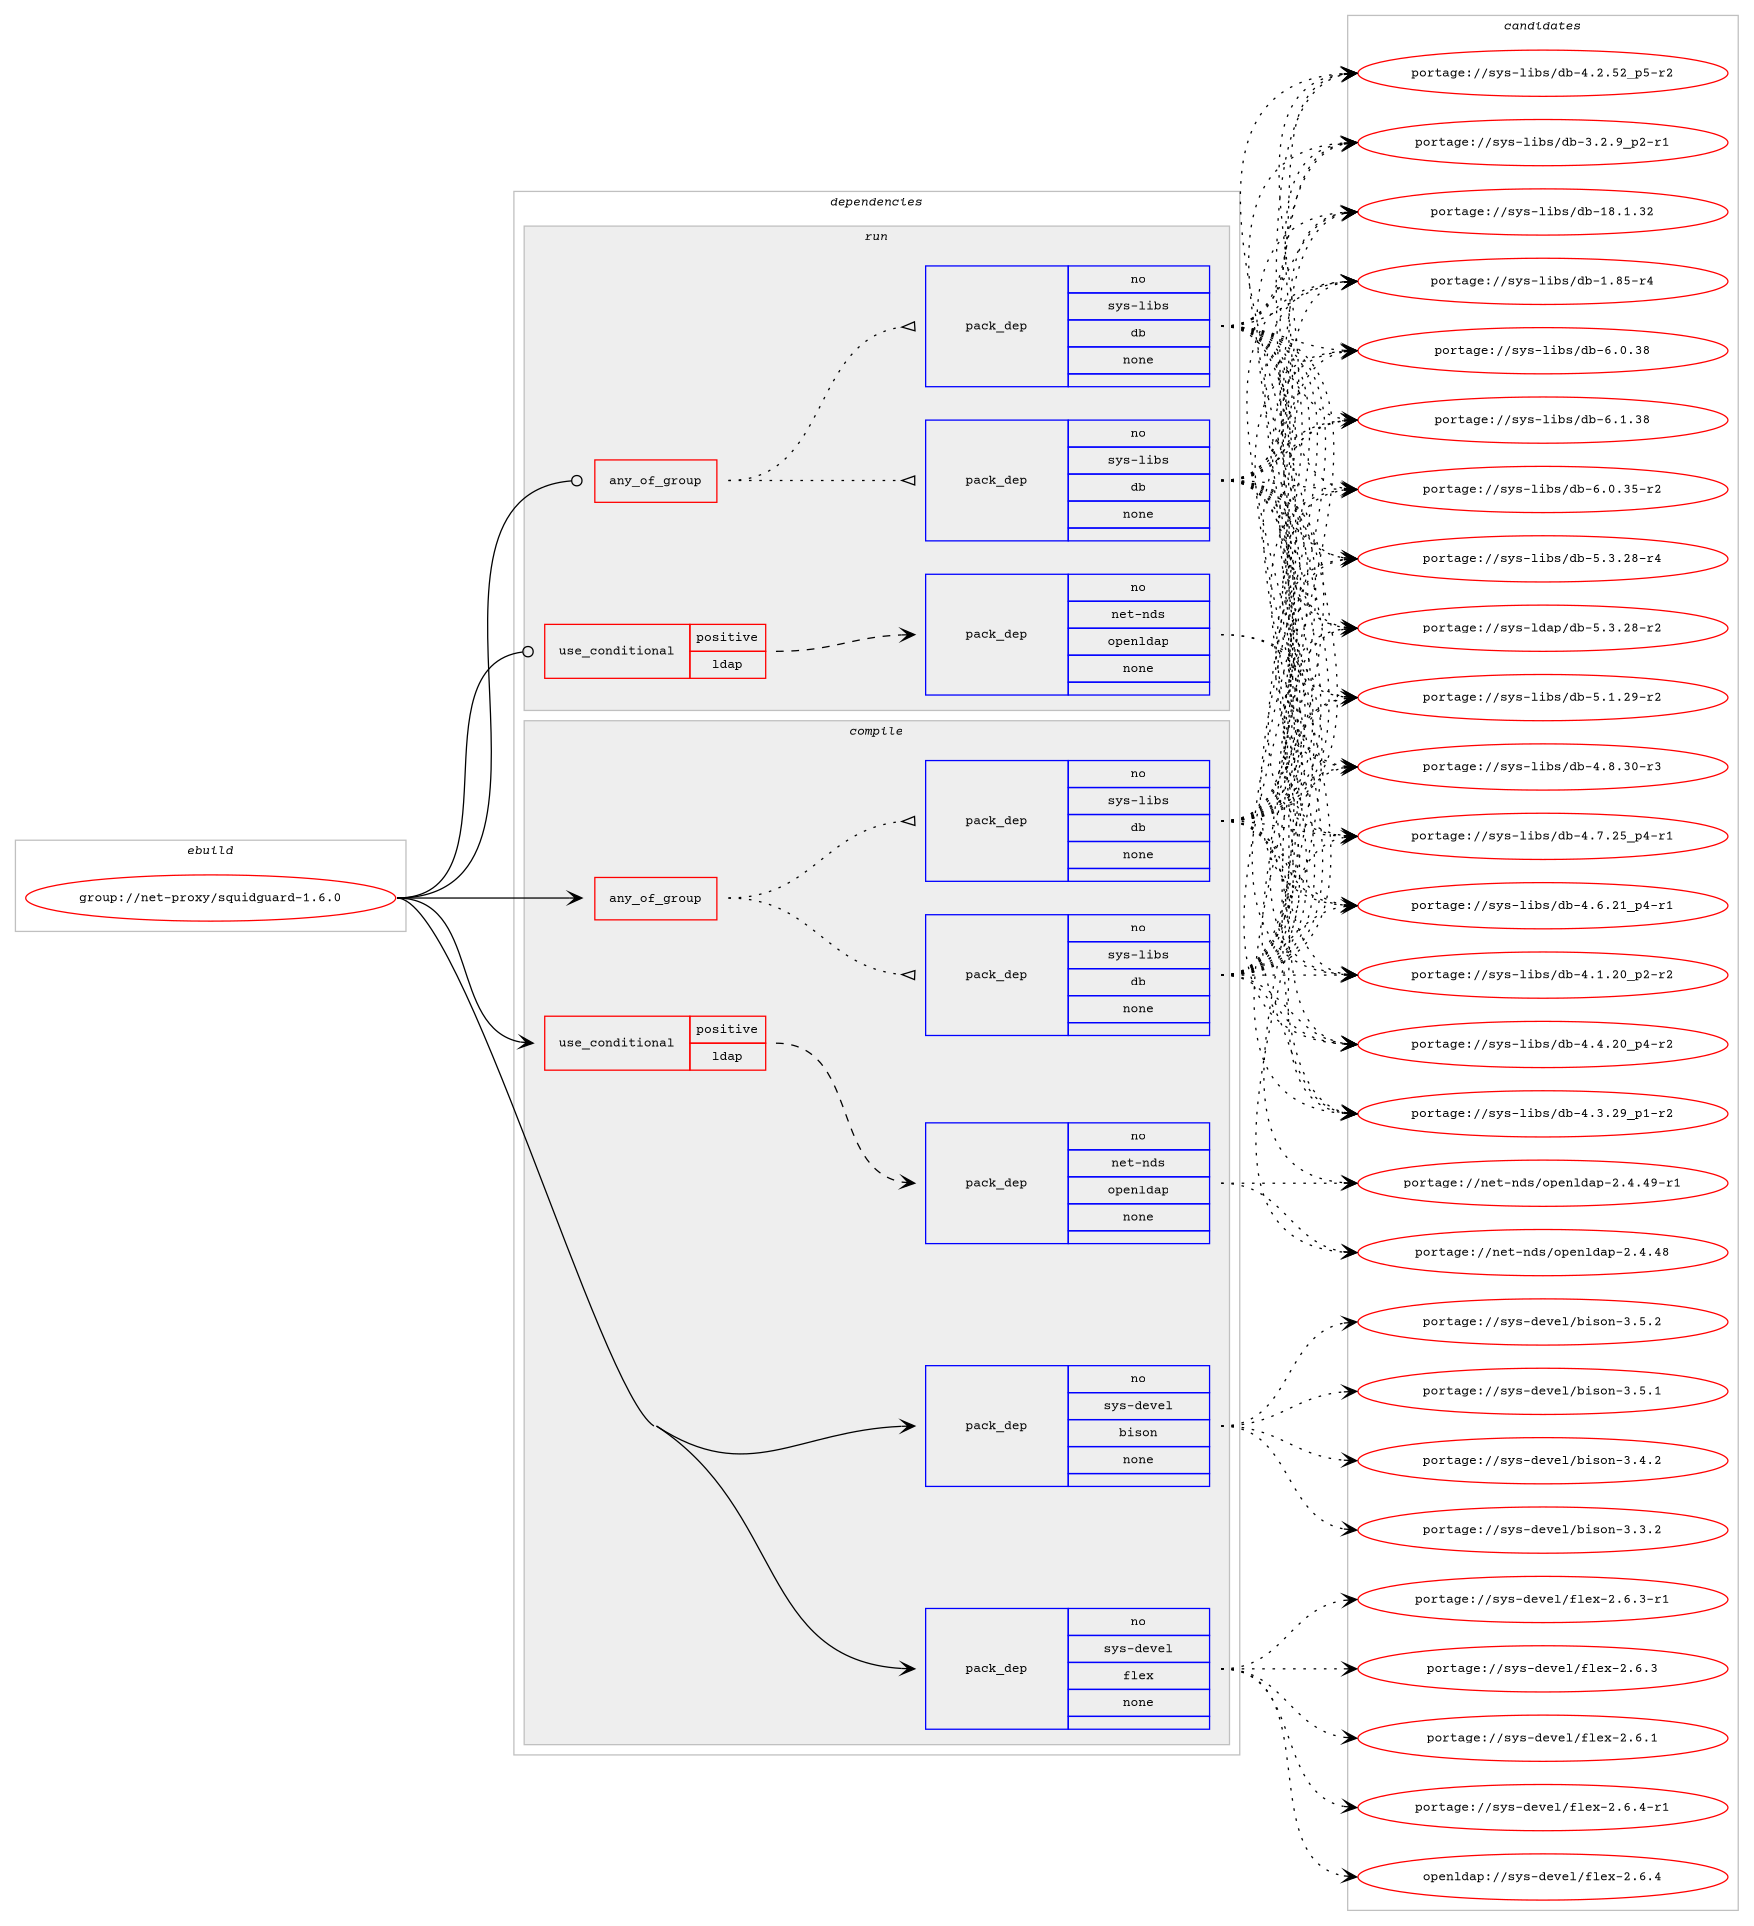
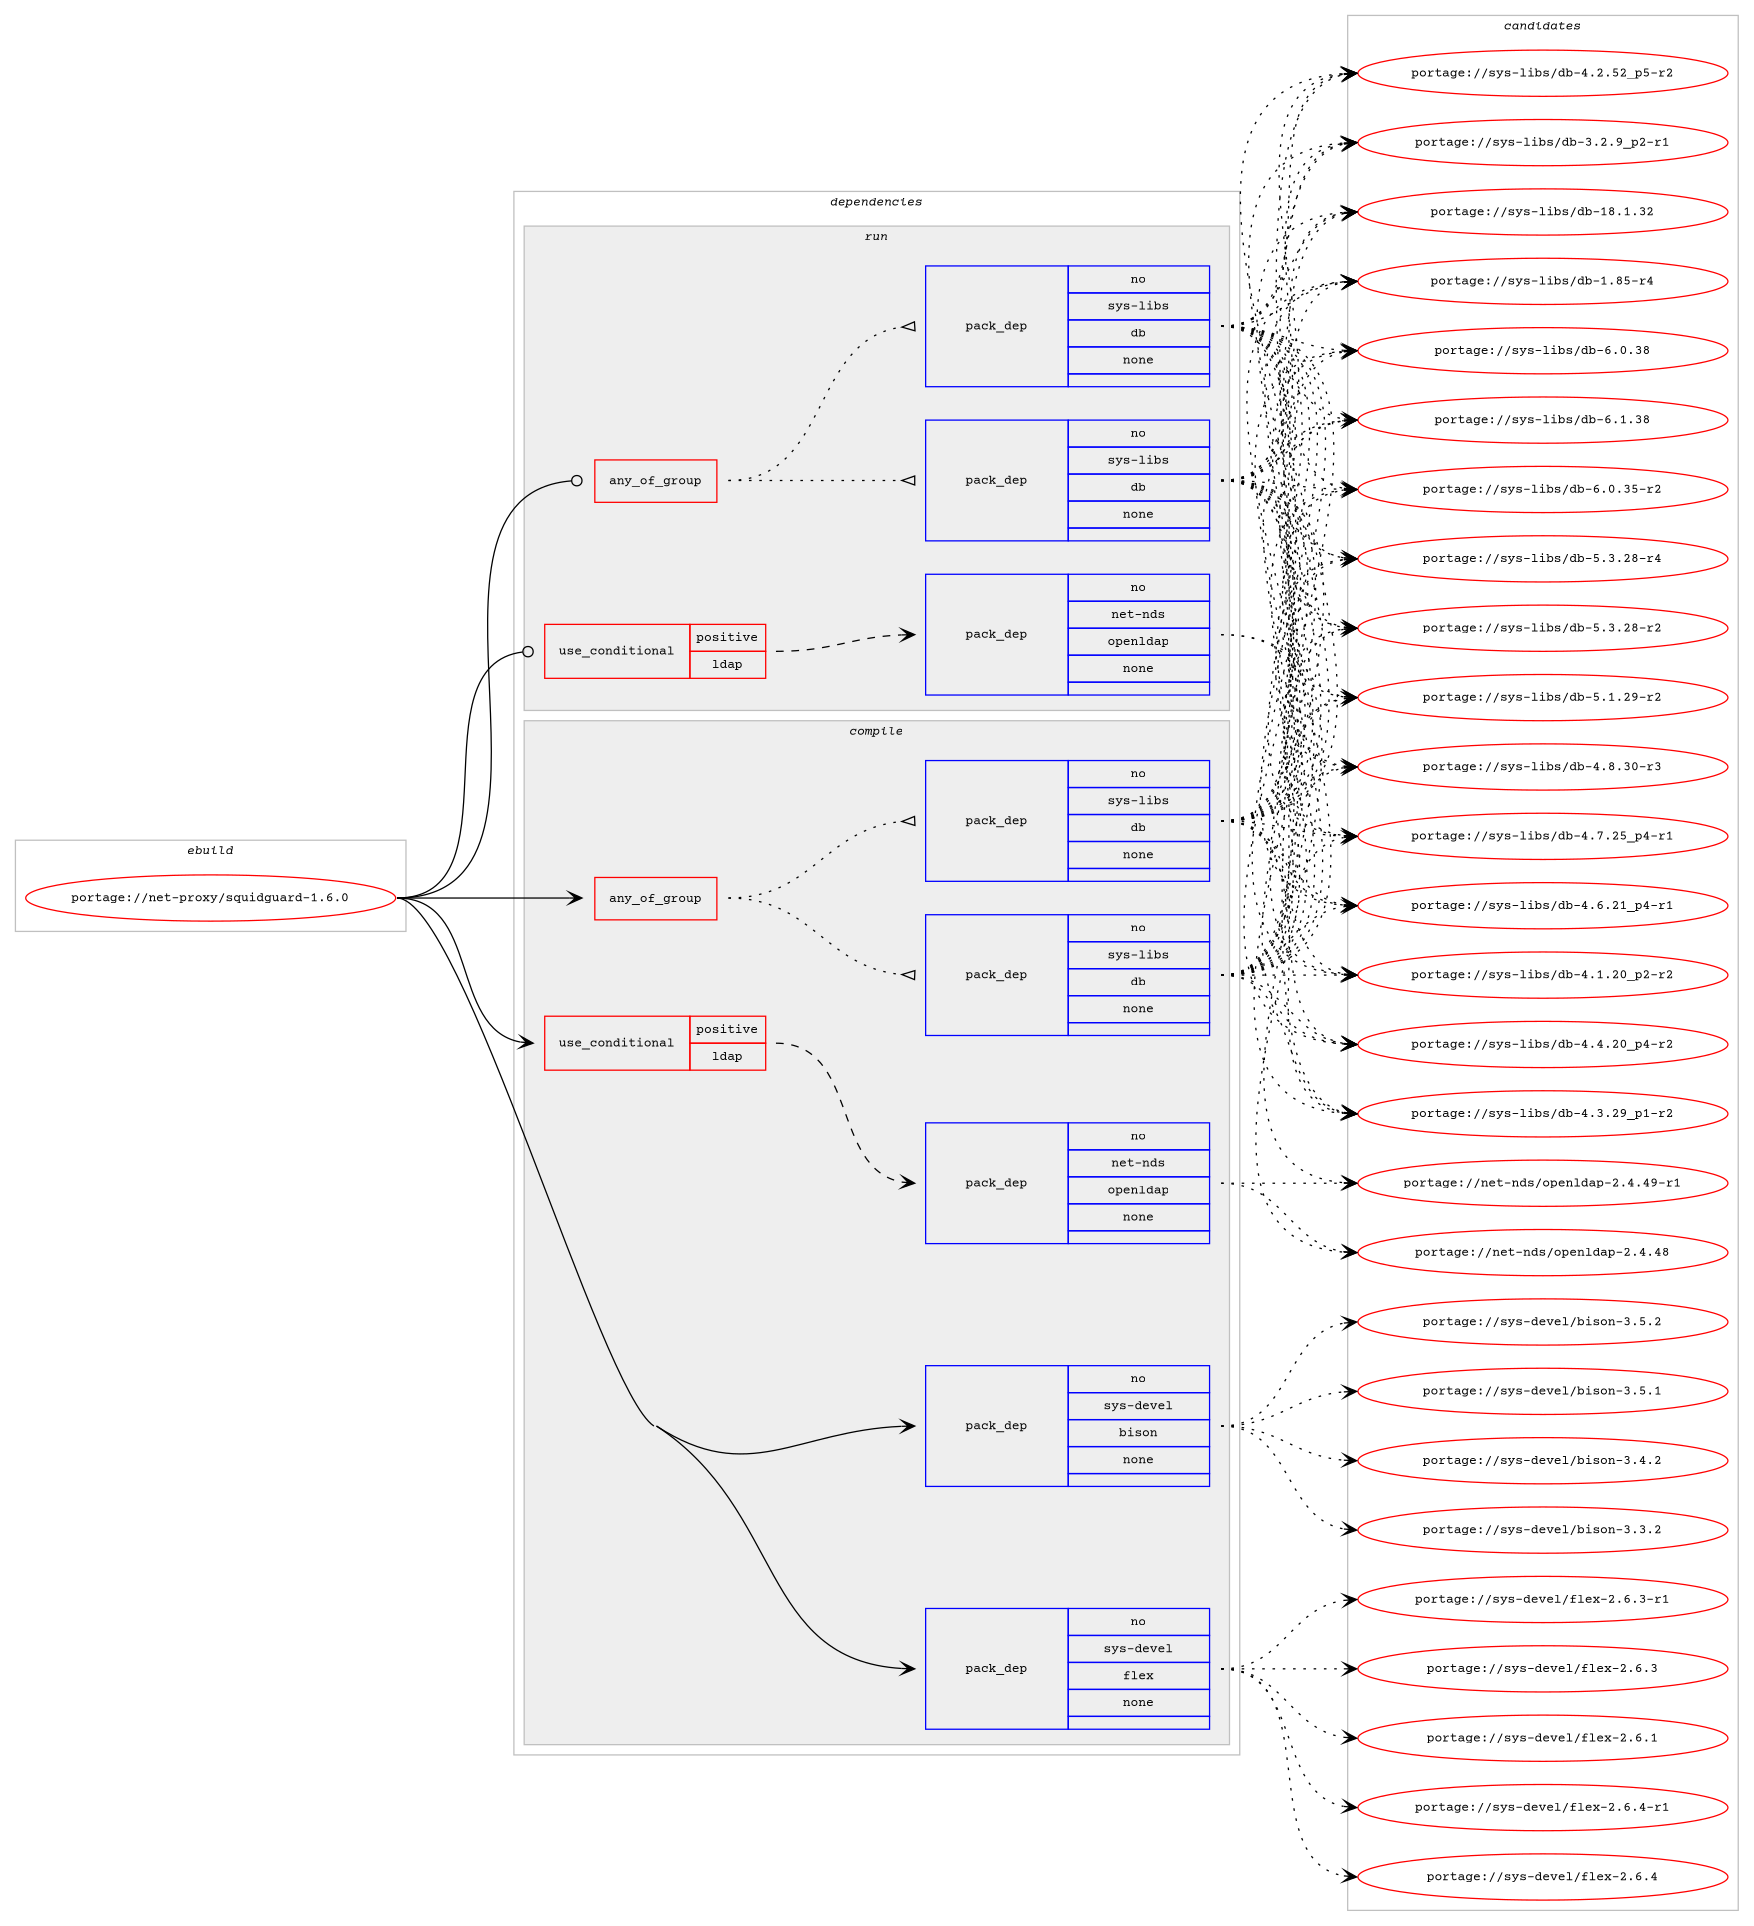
node "portage://sys-ldap/db-5.3.28-r2": label "portage://sys-ldap/db-5.3.28-r2" -> "portage://sys-libs/db-5.3.28-r2"
node "group://net-proxy/squidguard-1.6.0": label "group://net-proxy/squidguard-1.6.0" -> "portage://net-proxy/squidguard-1.6.0"
node "openldap://sys-devel/flex-2.6.4": label "openldap://sys-devel/flex-2.6.4" -> "portage://sys-devel/flex-2.6.4"
